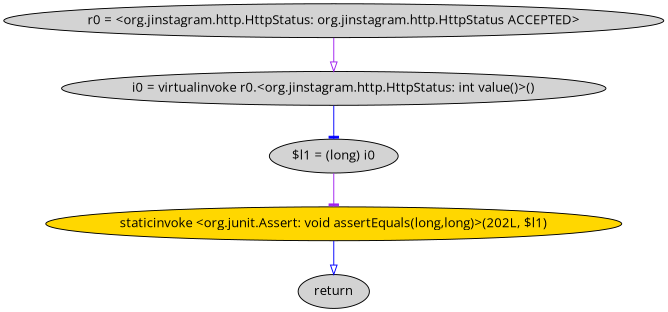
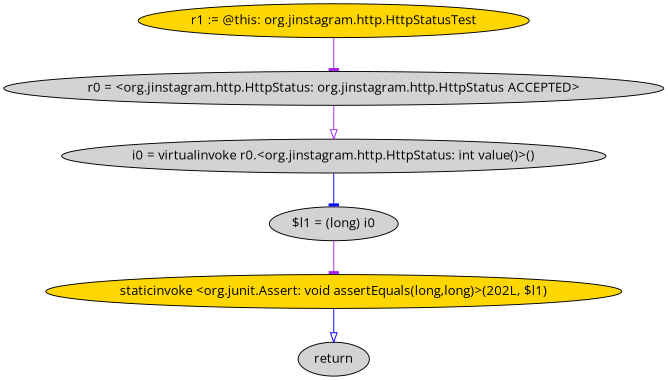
node "r1 := @this: org.jinstagram.http.HttpStatusTest": added
